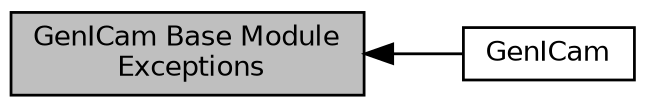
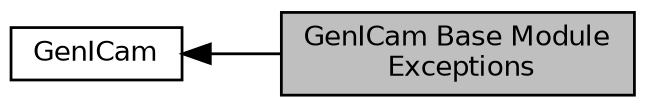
edge "GenICam" -> "GenICam Base Module Exceptions": reversed
